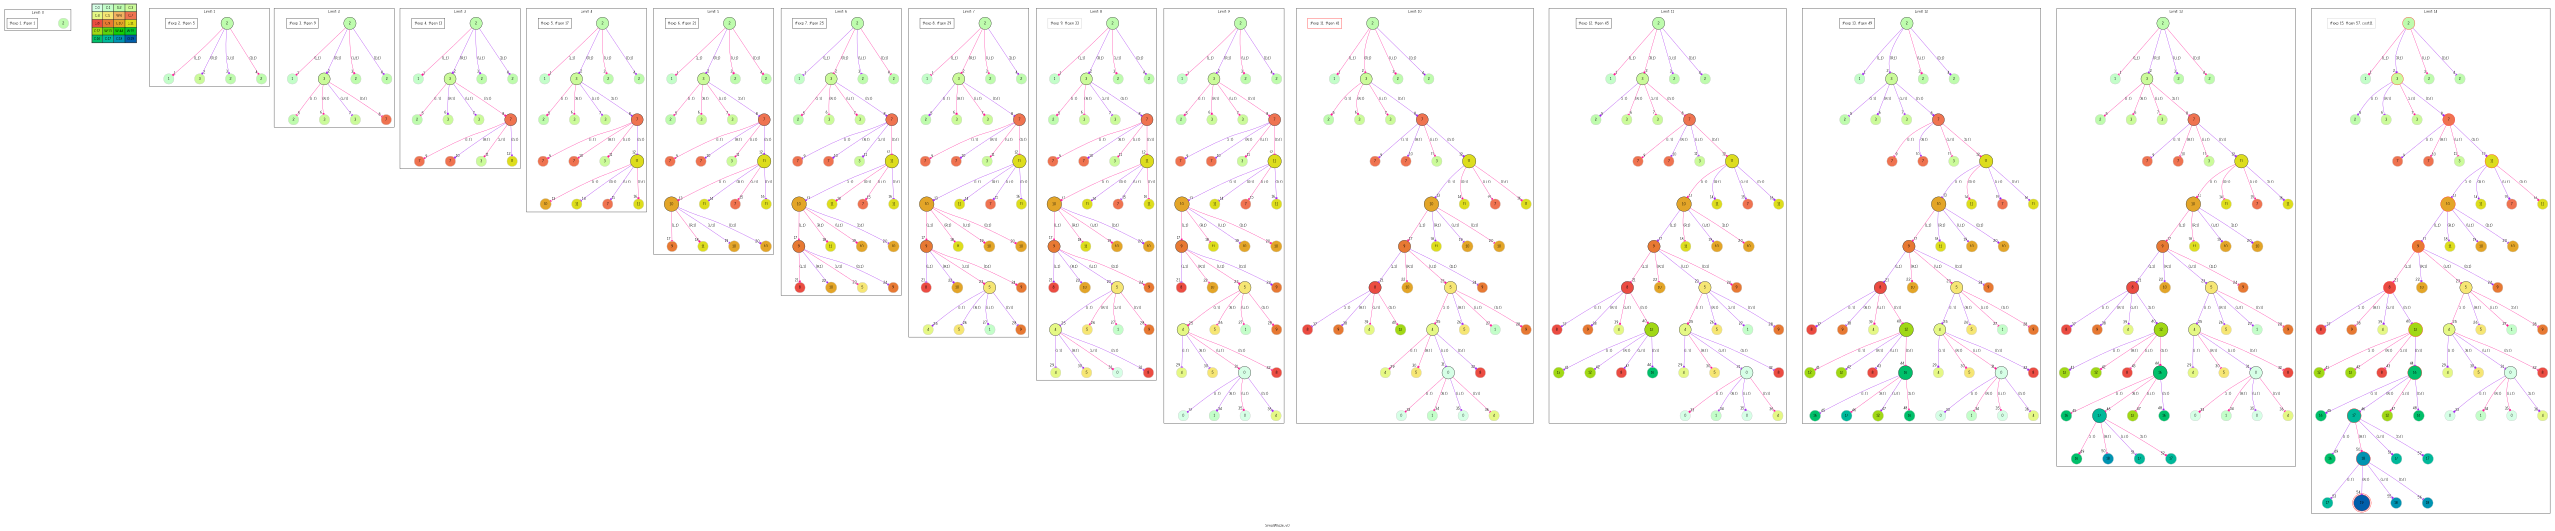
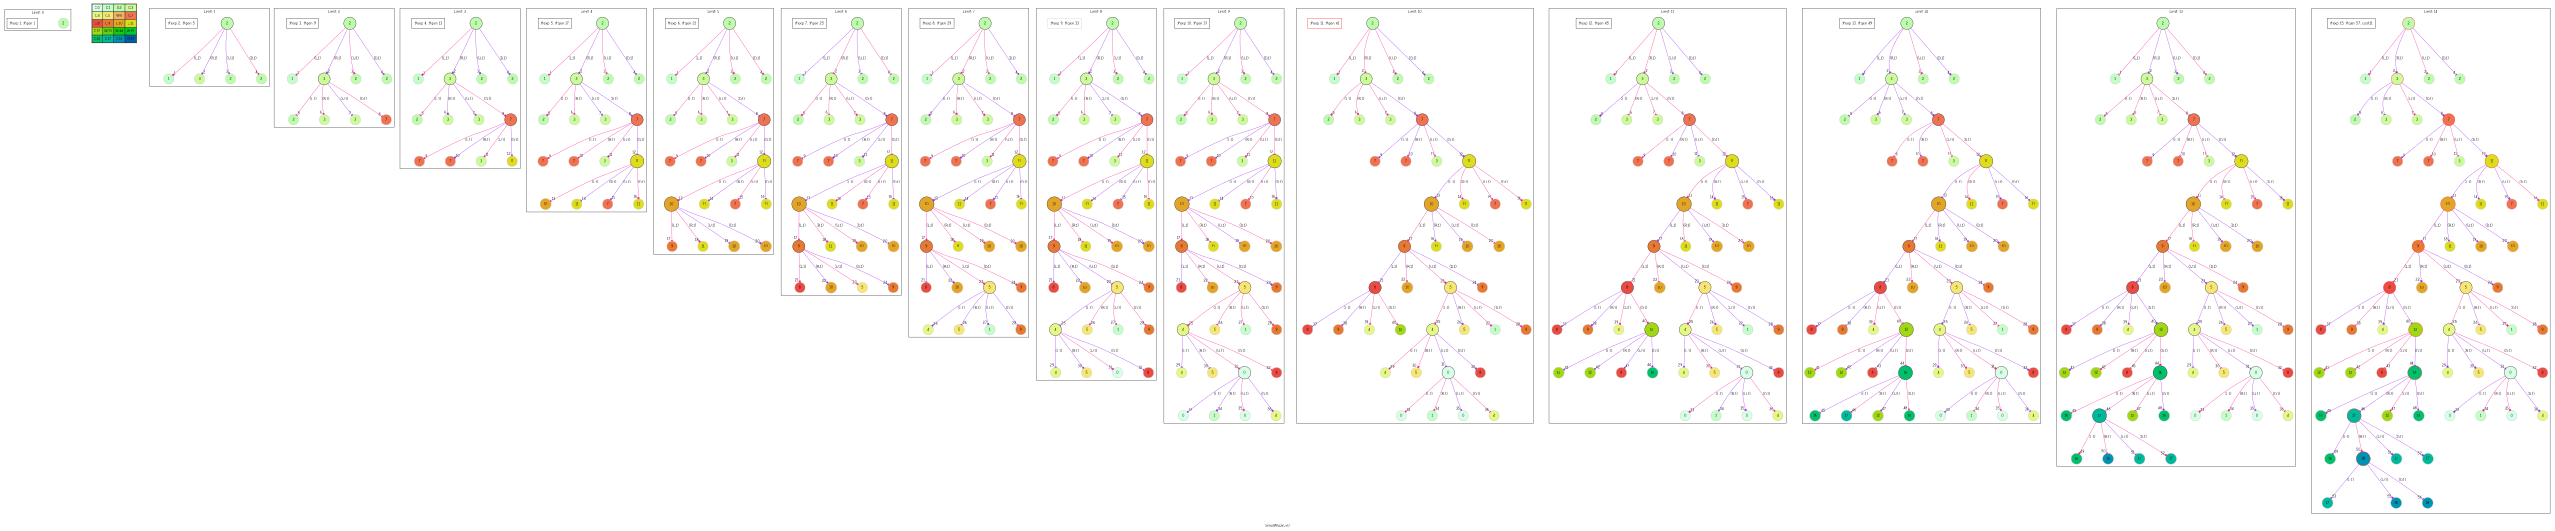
cluster "Limit: 12": label "Limit: 12" -> "Limit: 32"
node "#exp 10, #gen 37": added
node "#exp 15, #gen 57, cost:11": color grey -> black
node "19": removed
